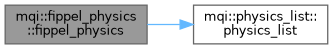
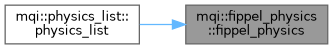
edge "mqi::fippel_physics ::fippel_physics" -> "mqi::physics_list:: physics_list": reversed
